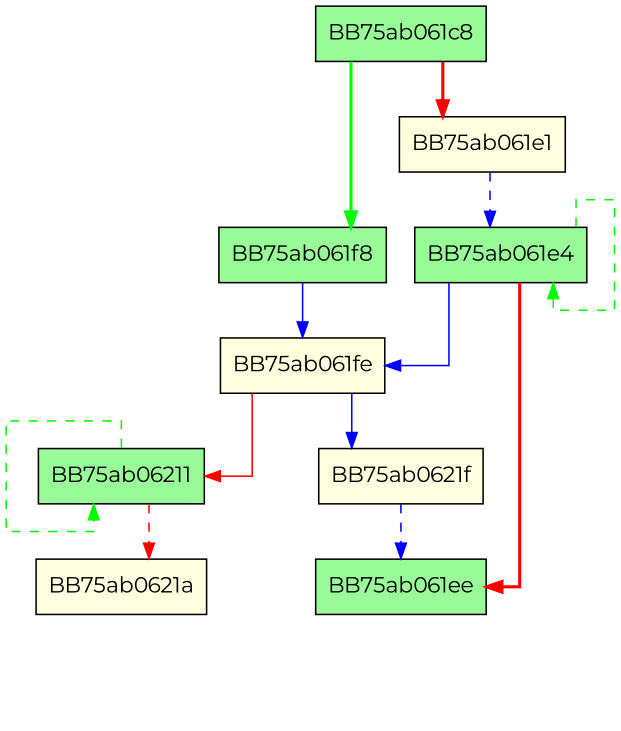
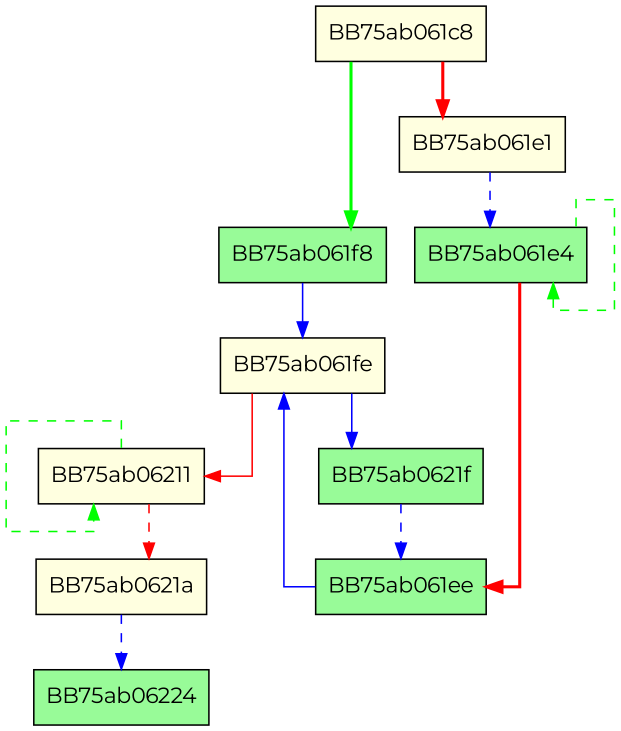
node "BB75ab061c8": fillcolor palegreen -> lightyellow
edge "BB75ab061e4" -> "BB75ab061fe": now "BB75ab061ee" -> "BB75ab061fe"
node "BB75ab06211": fillcolor palegreen -> lightyellow
node "BB75ab0621f": fillcolor lightyellow -> palegreen
node "BB75ab06224": added
